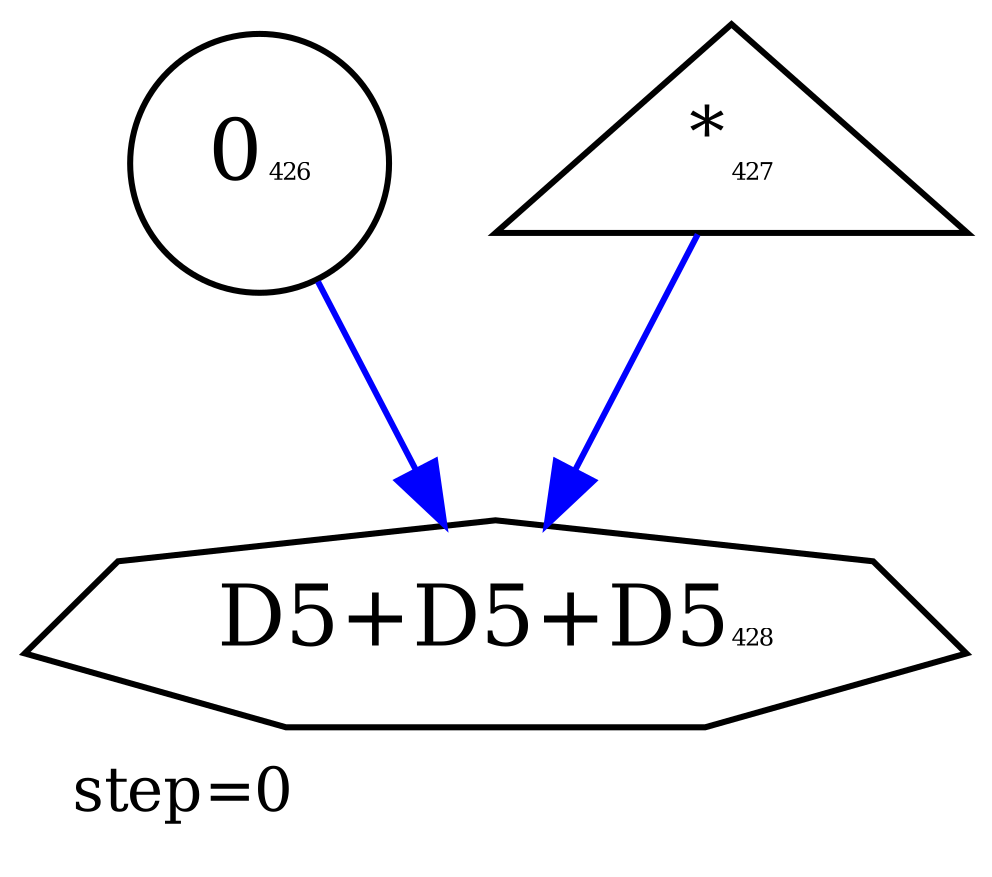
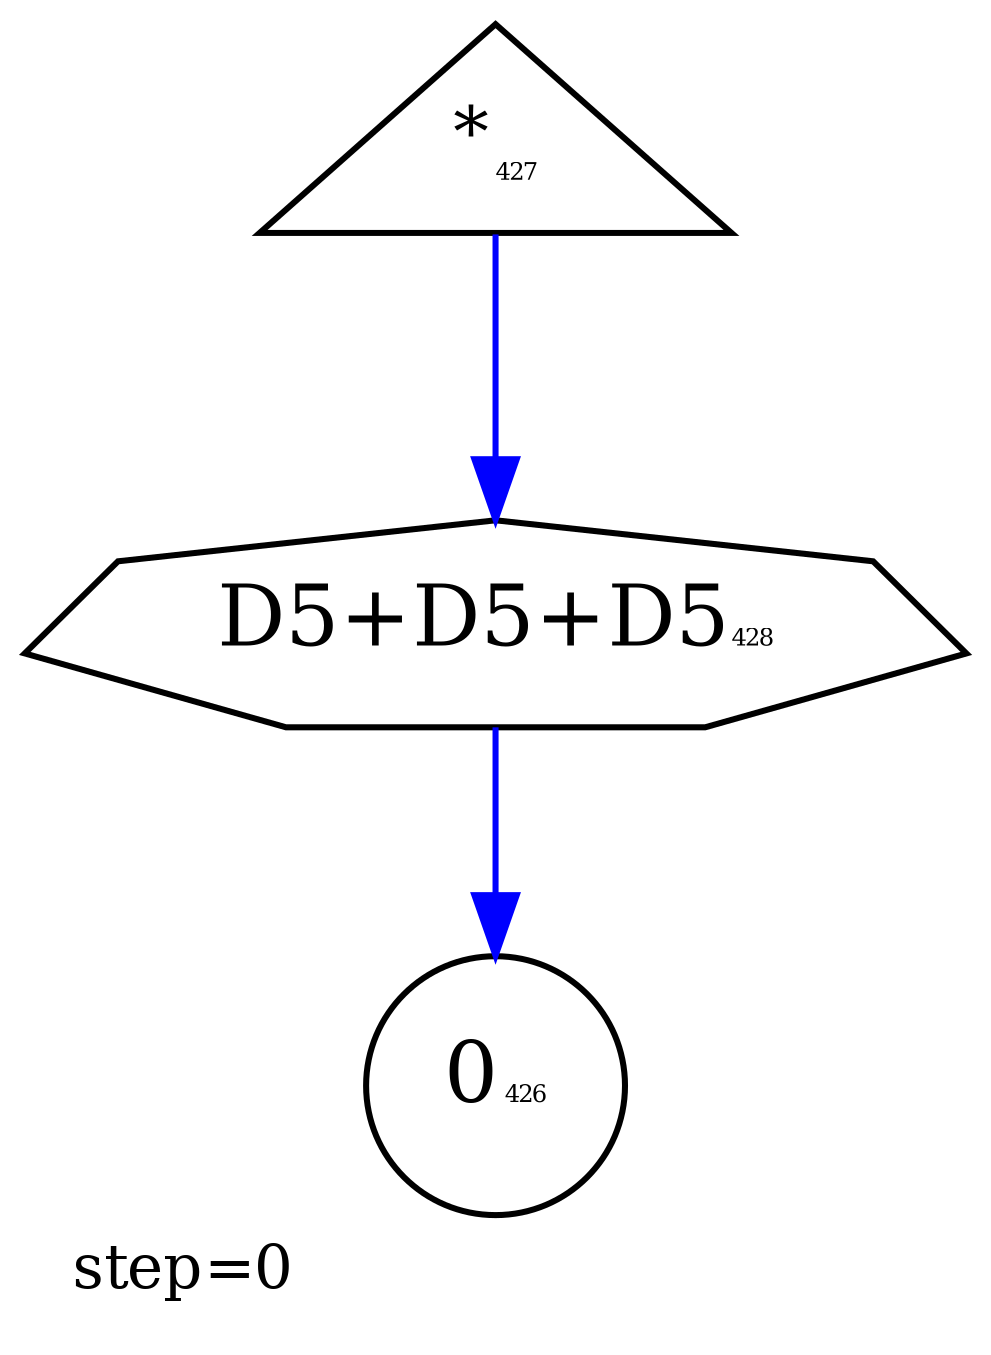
edge "0" -> "D5+D5+D5": reversed
